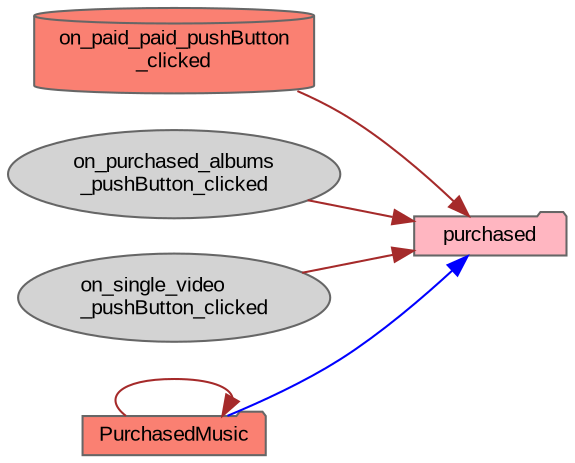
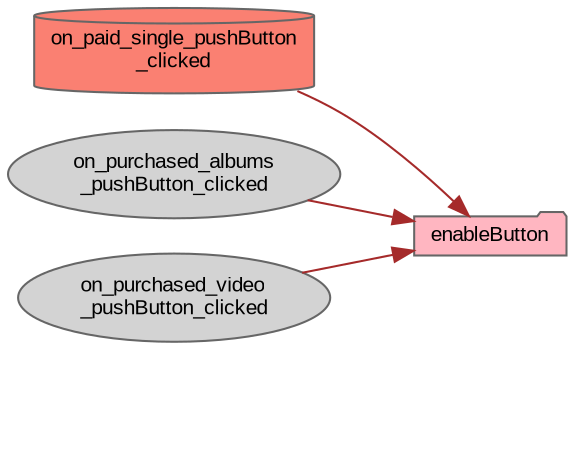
node "on_paid_paid_pushButton _clicked": label "on_paid_paid_pushButton _clicked" -> "on_paid_single_pushButton _clicked"
node "purchased": label "purchased" -> "enableButton"
node "on_single_video _pushButton_clicked": label "on_single_video _pushButton_clicked" -> "on_purchased_video _pushButton_clicked"
node "PurchasedMusic": removed
